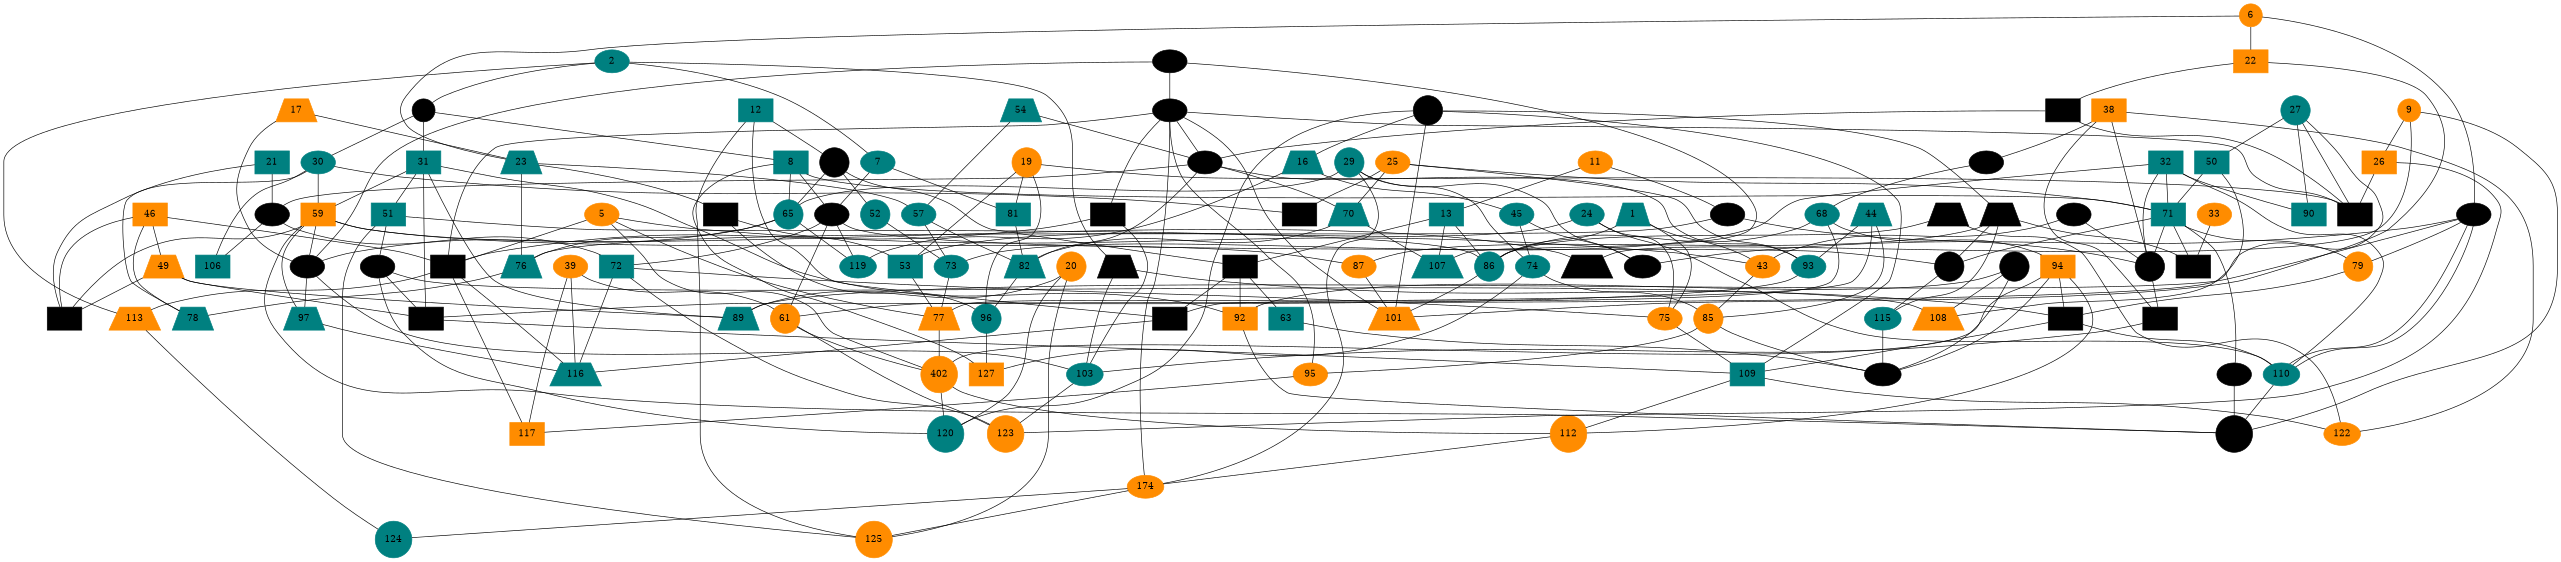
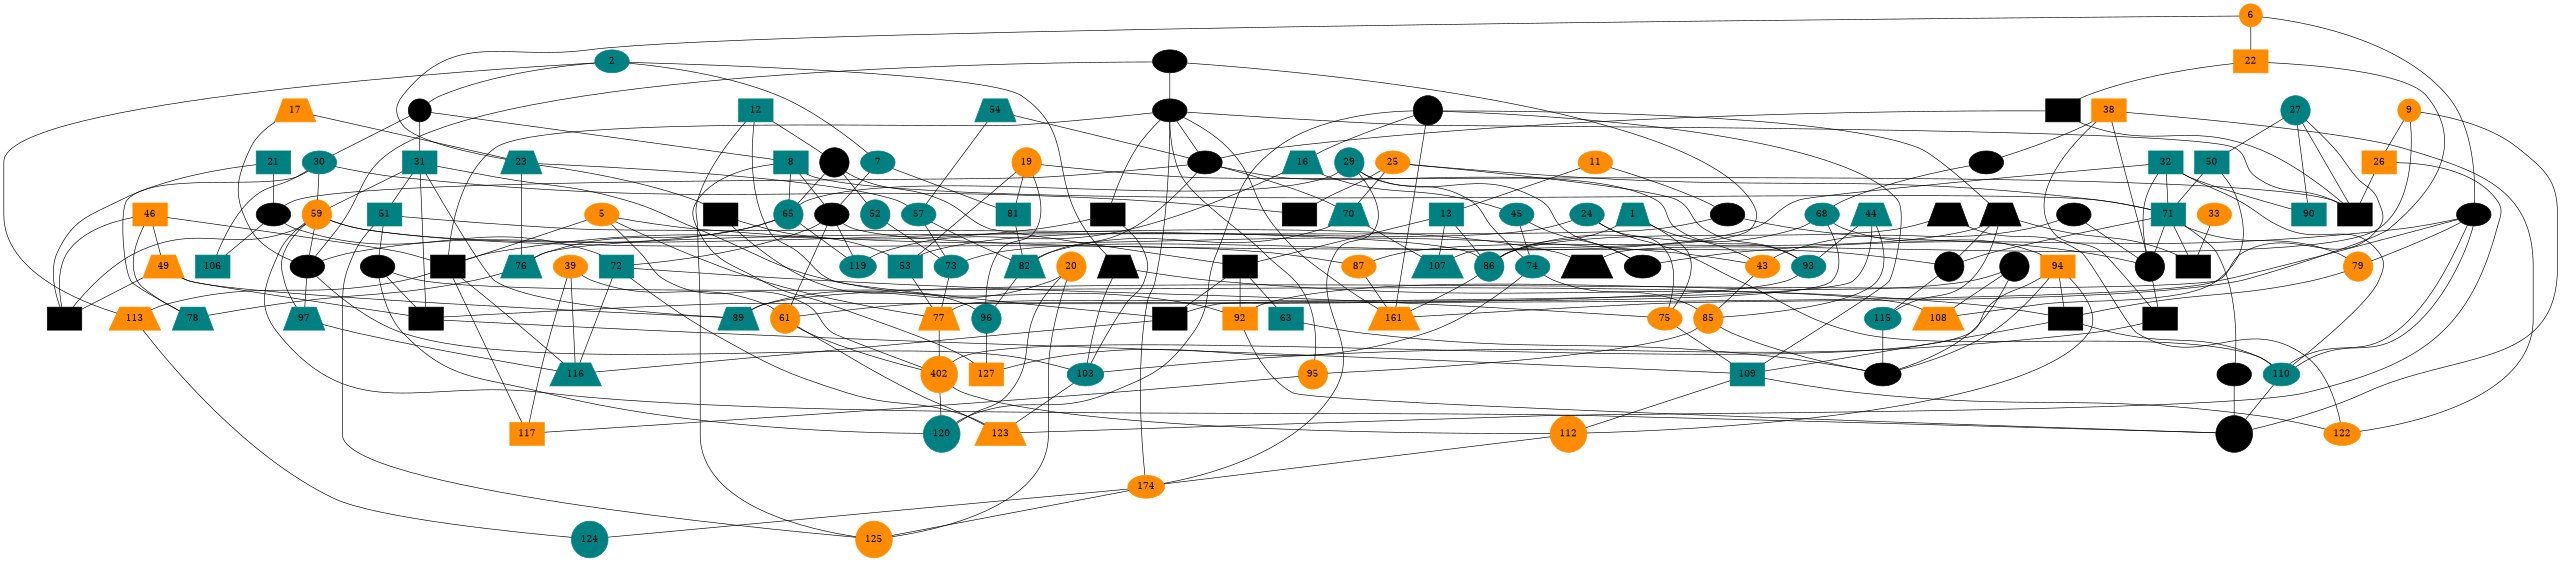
node "59": shape box -> circle
node "101": label "101" -> "161"
node "95": shape ellipse -> circle
node "123": shape circle -> trapezium
